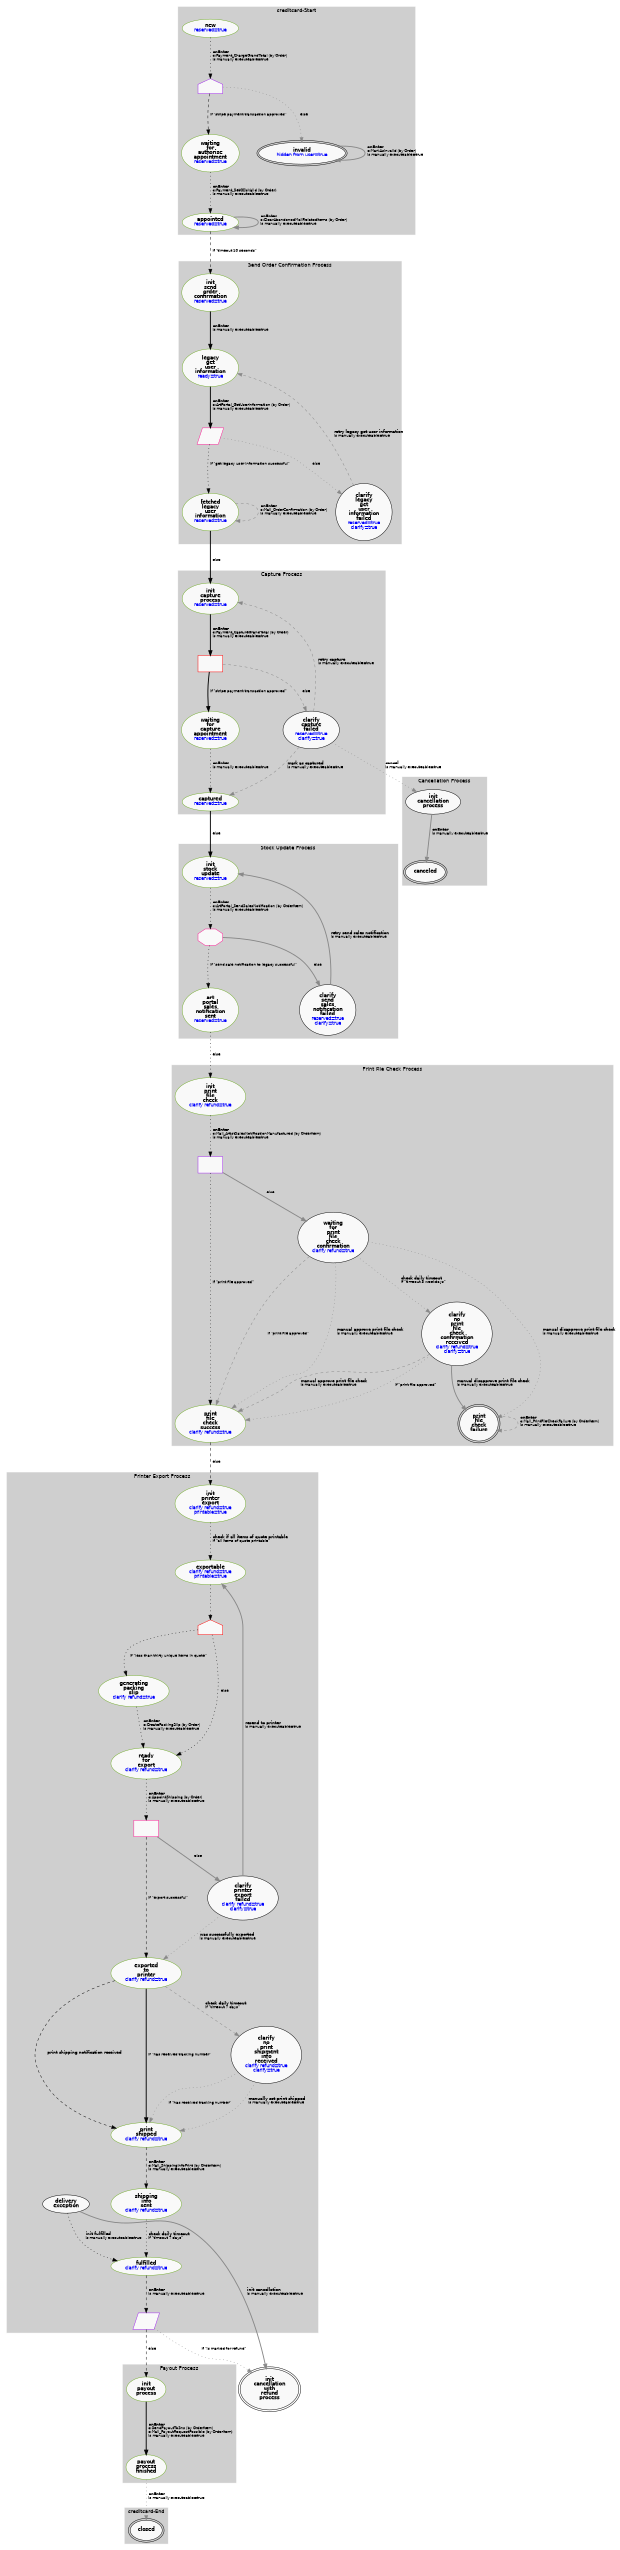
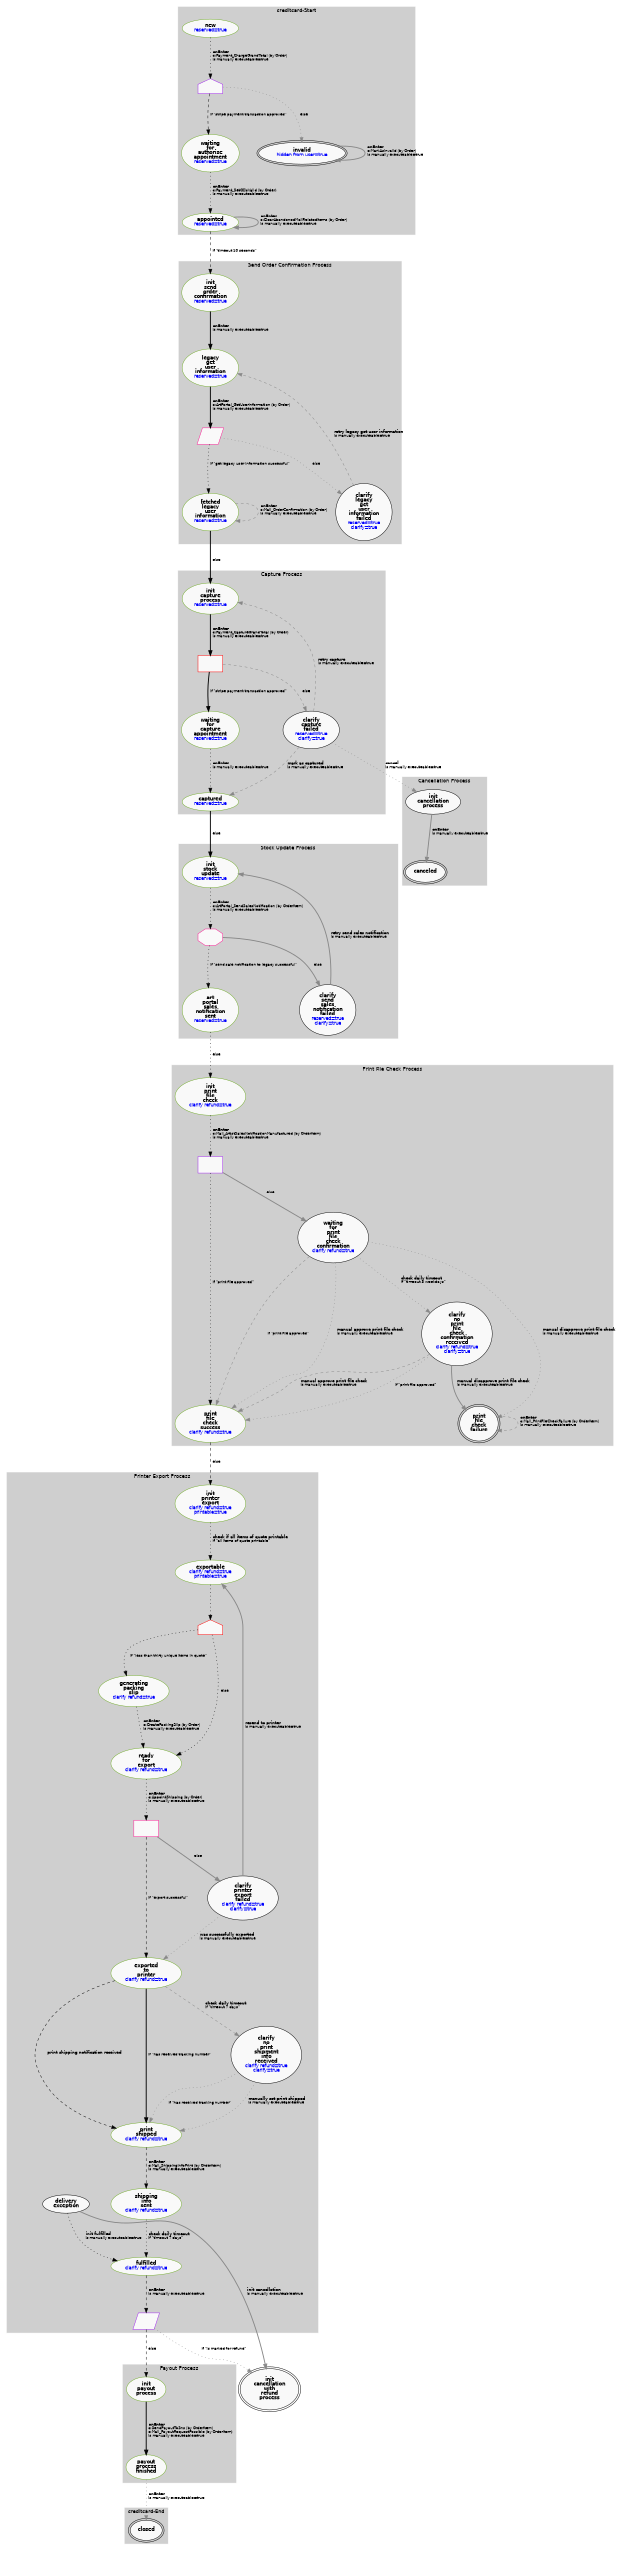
node "legacy": text "ready=true" -> "reserved=true"
